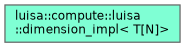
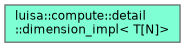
node "luisa::compute::luisa ::dimension_impl< T[N]>": label "luisa::compute::luisa ::dimension_impl< T[N]>" -> "luisa::compute::detail ::dimension_impl< T[N]>"
